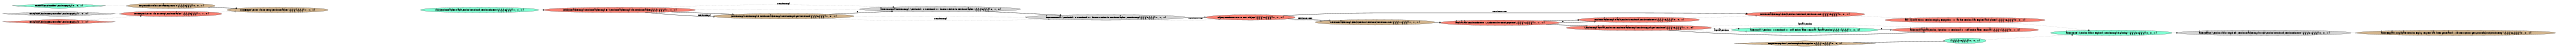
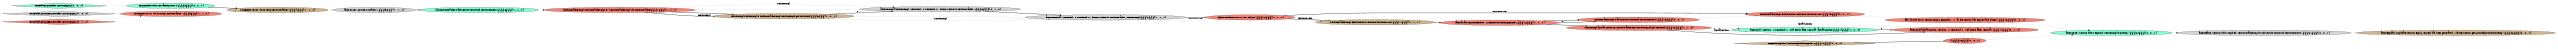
node "RequestThrottler.setMaxRequests(0)@@@3@@@['0', '0', '1']": fillcolor tan -> aquamarine
node "latch = new CountDownLatch(1)@@@5@@@['1', '1', '1']": added
node "{}@@@18@@@['0', '0', '1']": fillcolor aquamarine -> salmon
